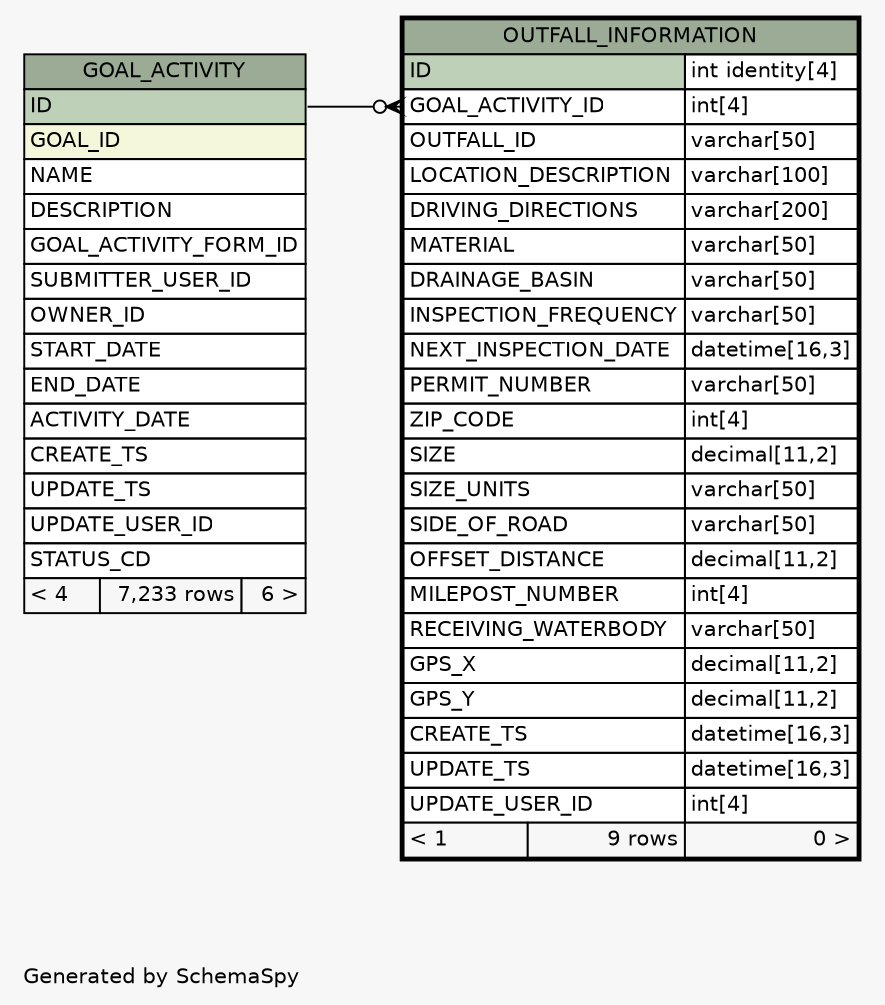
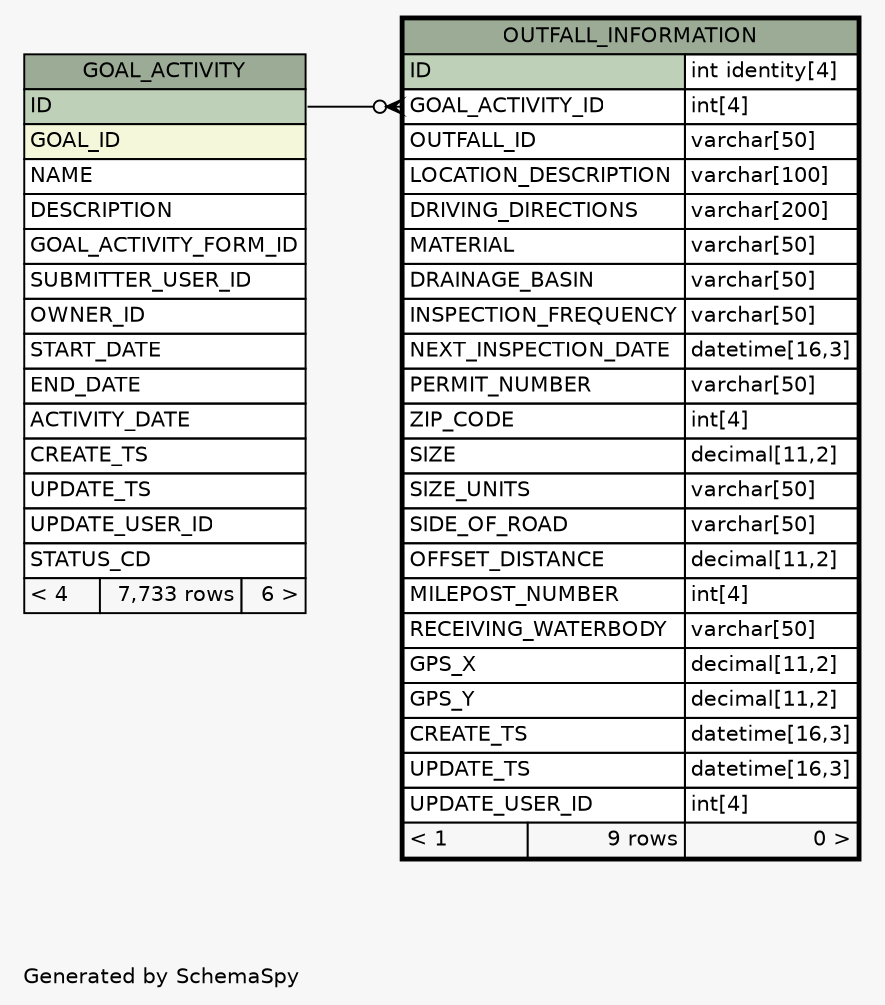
node "GOAL_ACTIVITY": text "7,233 rows" -> "7,733 rows"
